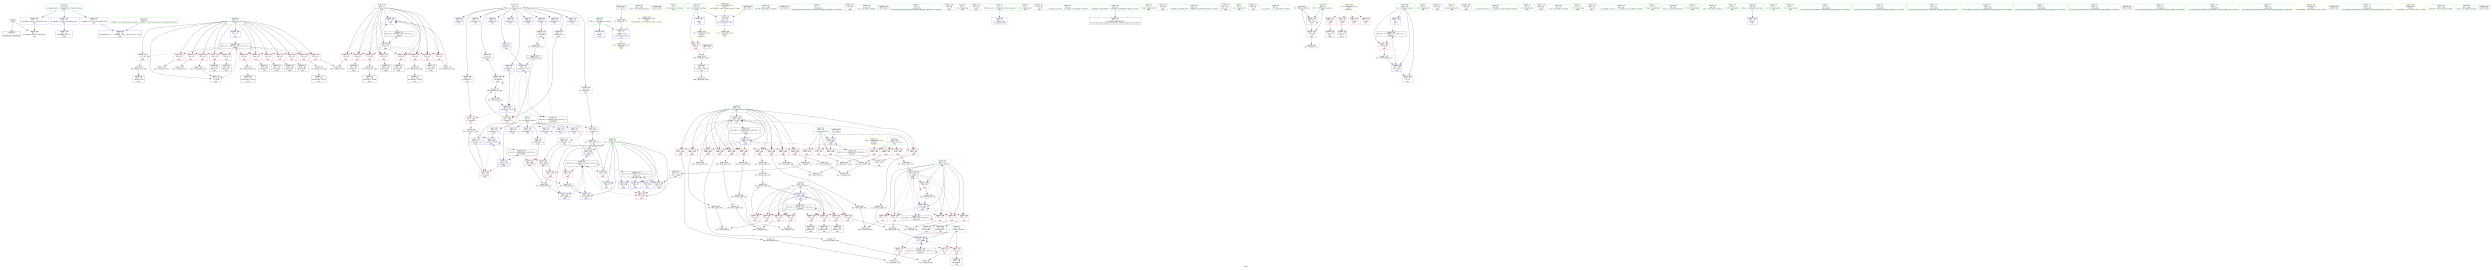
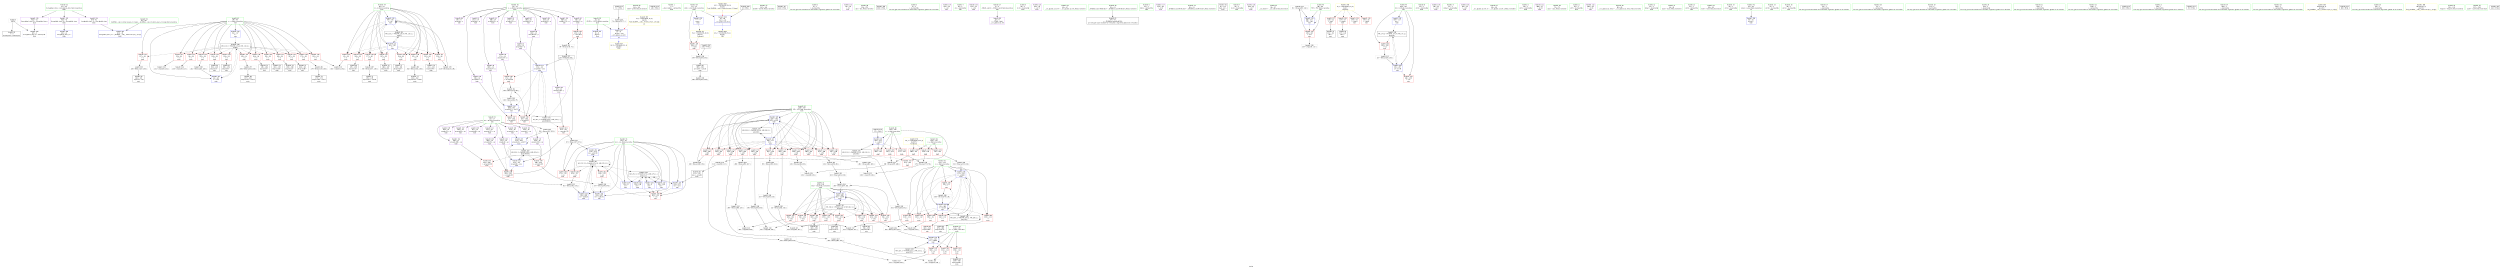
node "NodeID: 411": added
node "NodeID: 104": added
